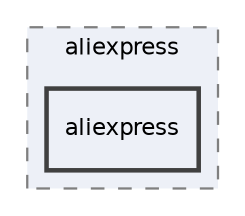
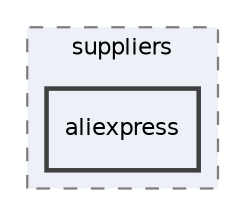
cluster "aliexpress": label "aliexpress" -> "suppliers"
